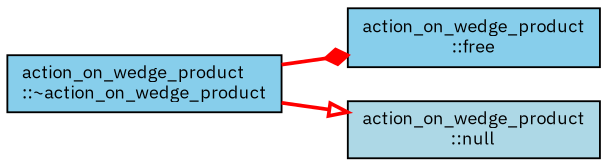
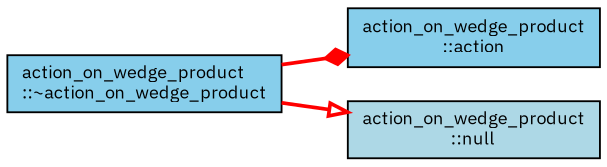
node "action_on_wedge_product ::free": label "action_on_wedge_product ::free" -> "action_on_wedge_product ::action"
